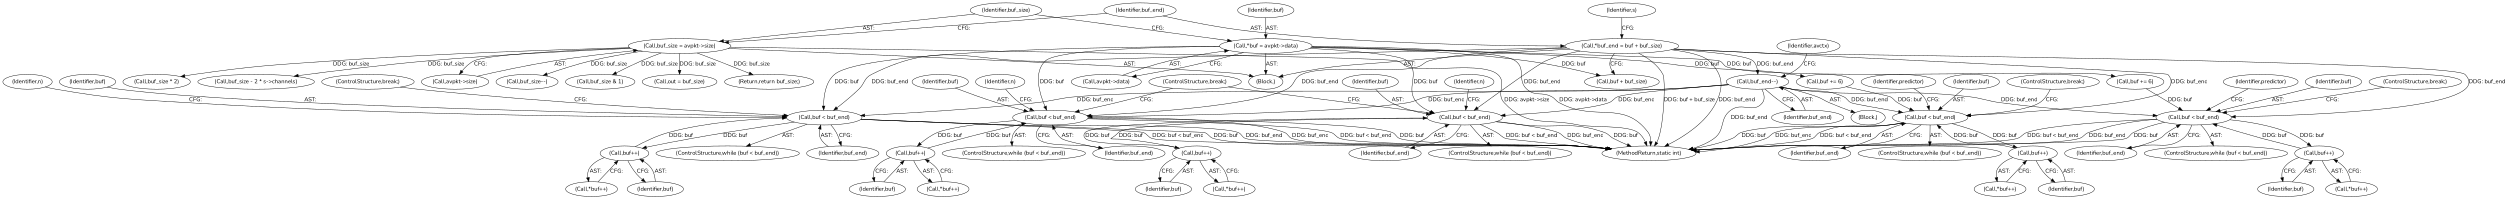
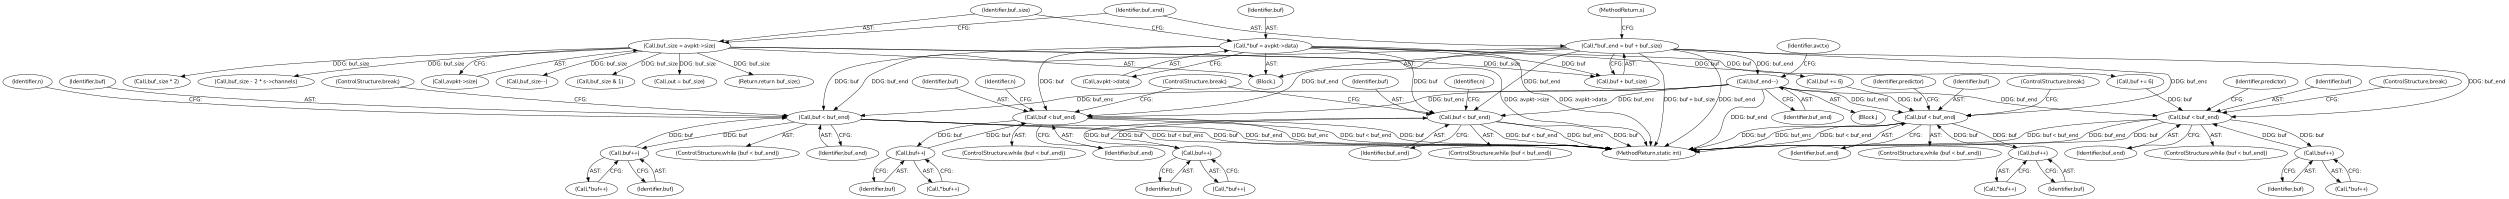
node "(Identifier,s)": label "(Identifier,s)" -> "(MethodReturn,s)"
edge "(Call,buf_size = avpkt->size)" -> "(Call,buf + buf_size)": added, label "DDG: buf_size"
edge "(Call,buf + buf_size)" -> "(Call,*buf_end = buf + buf_size)": added, label "AST:"
